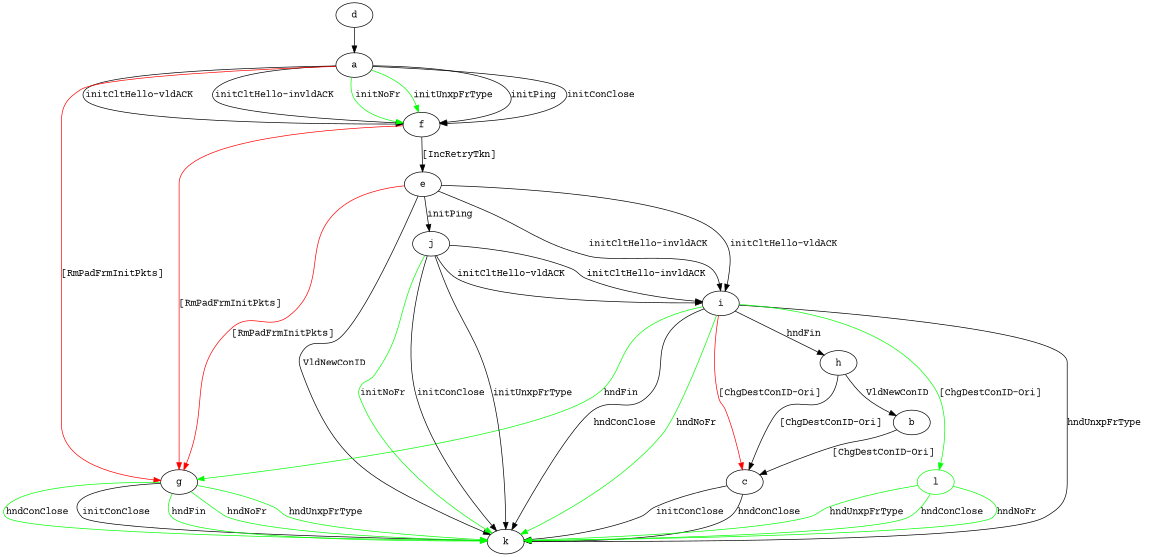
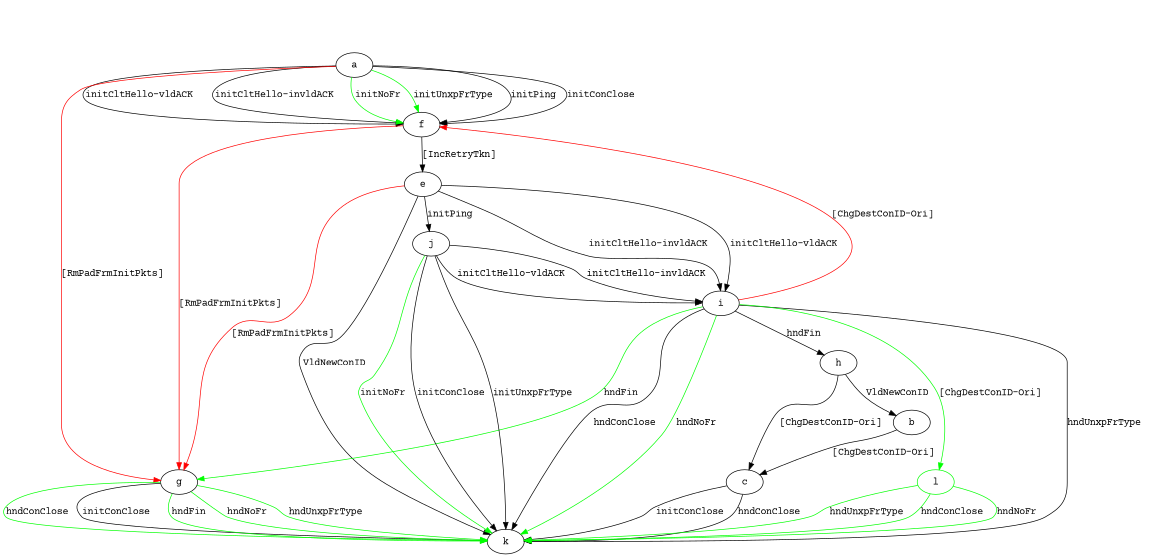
node "d": removed
edge "i" -> "c": now "i" -> "f"
